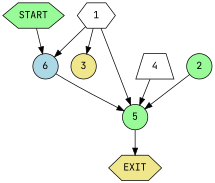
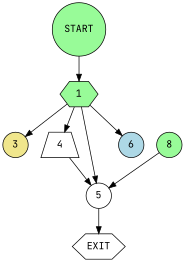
node "START": shape hexagon -> circle
node "1": fillcolor white -> palegreen
edge "START" -> "6": now "START" -> "1"
node "2": label "2" -> "8"
edge "6" -> "5": removed
edge "1" -> "4": added
node "5": fillcolor palegreen -> white
node "EXIT": fillcolor khaki -> white
